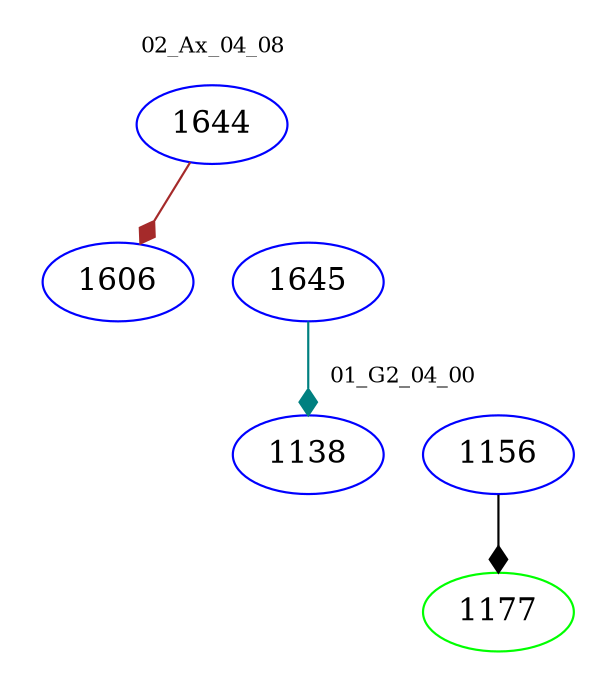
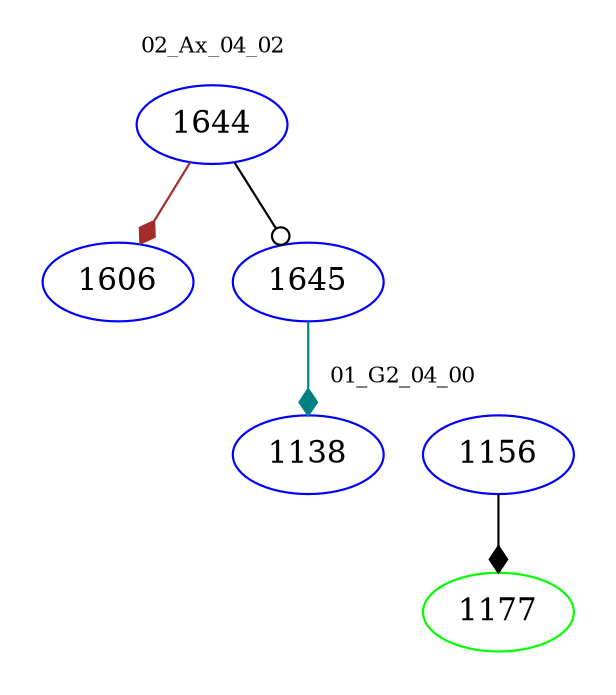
cluster "02_Ax_04_08": label "02_Ax_04_08" -> "02_Ax_04_02"
edge "1644" -> "1645": added
